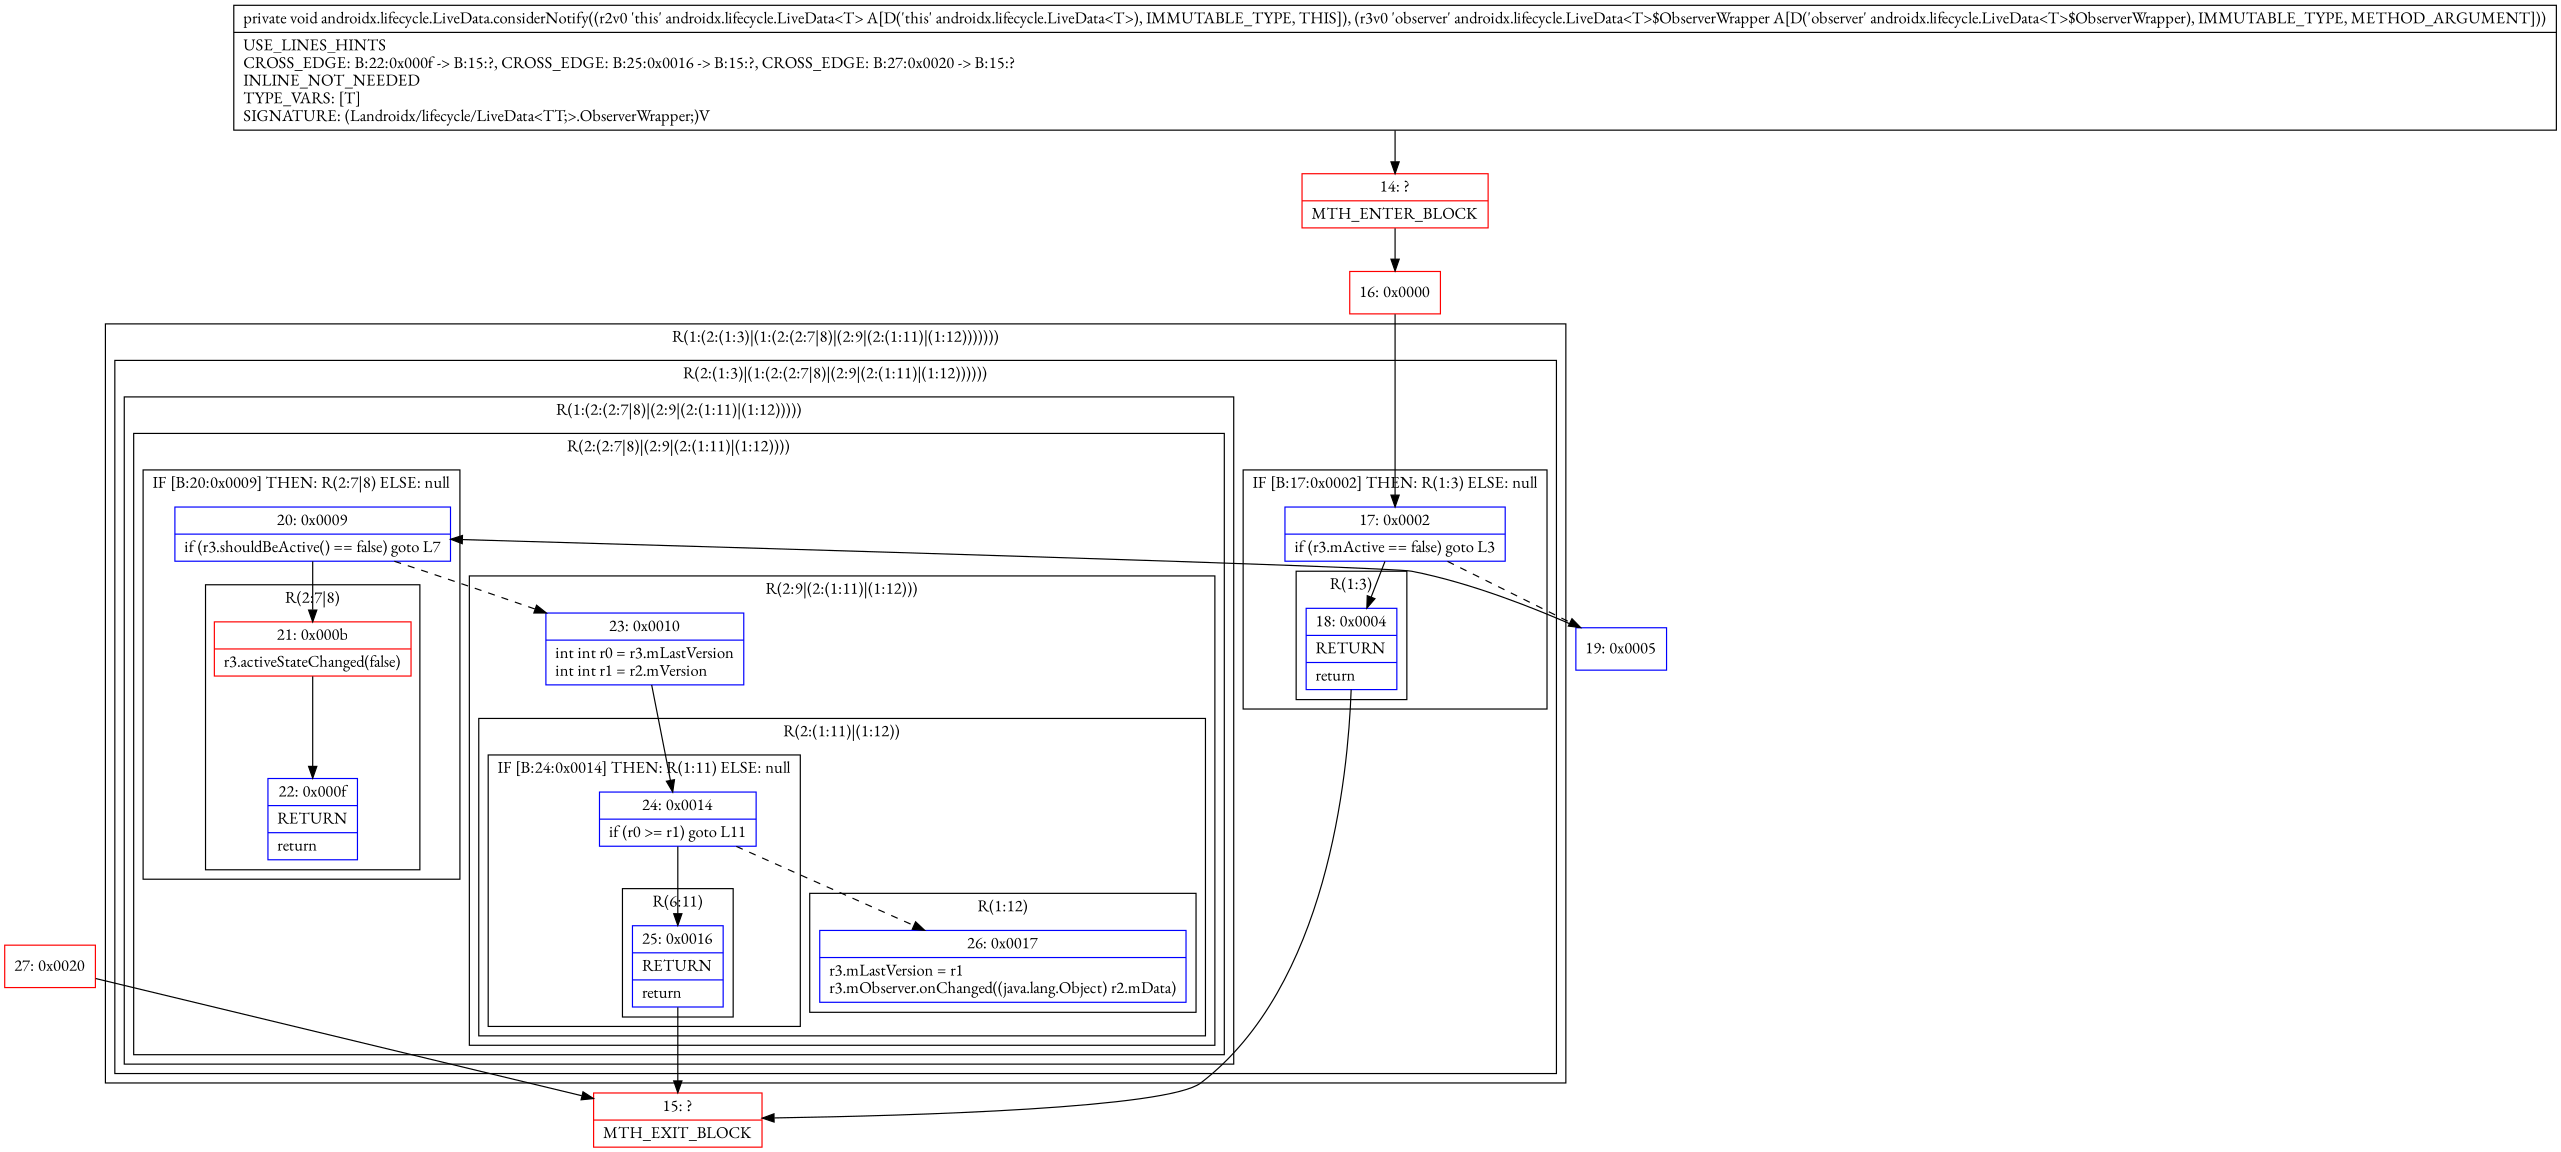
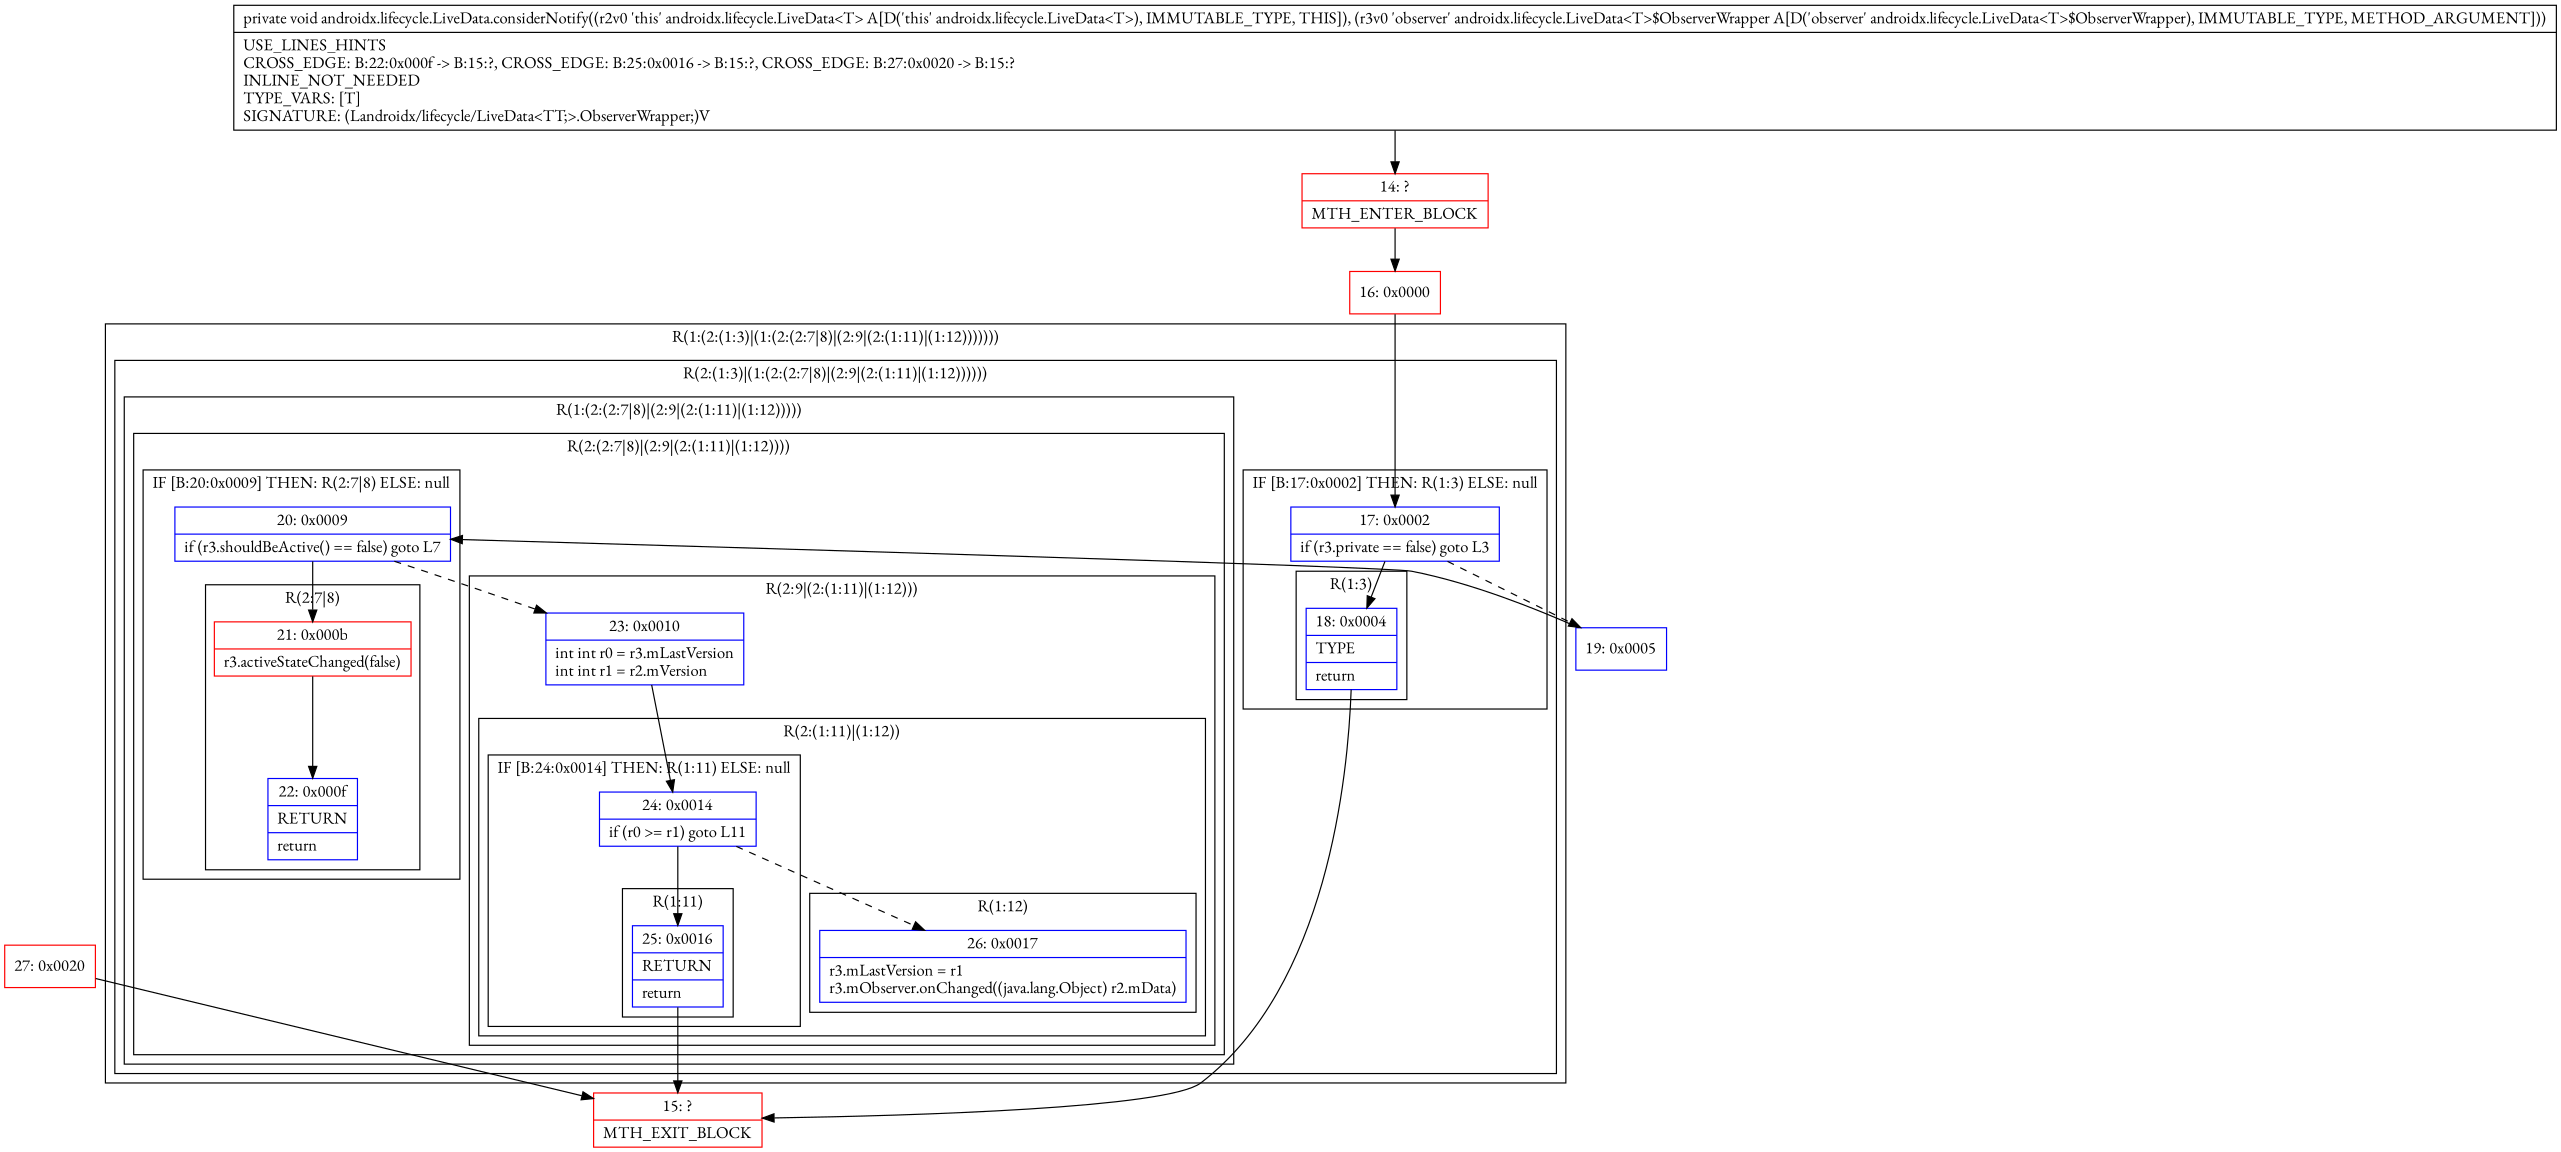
node "17: 0x0002": text "if (r3.mActive == false) goto L3" -> "if (r3.private == false) goto L3"
node "18: 0x0004": text "RETURN" -> "TYPE"
cluster "R(6:11)": label "R(6:11)" -> "R(1:11)"
